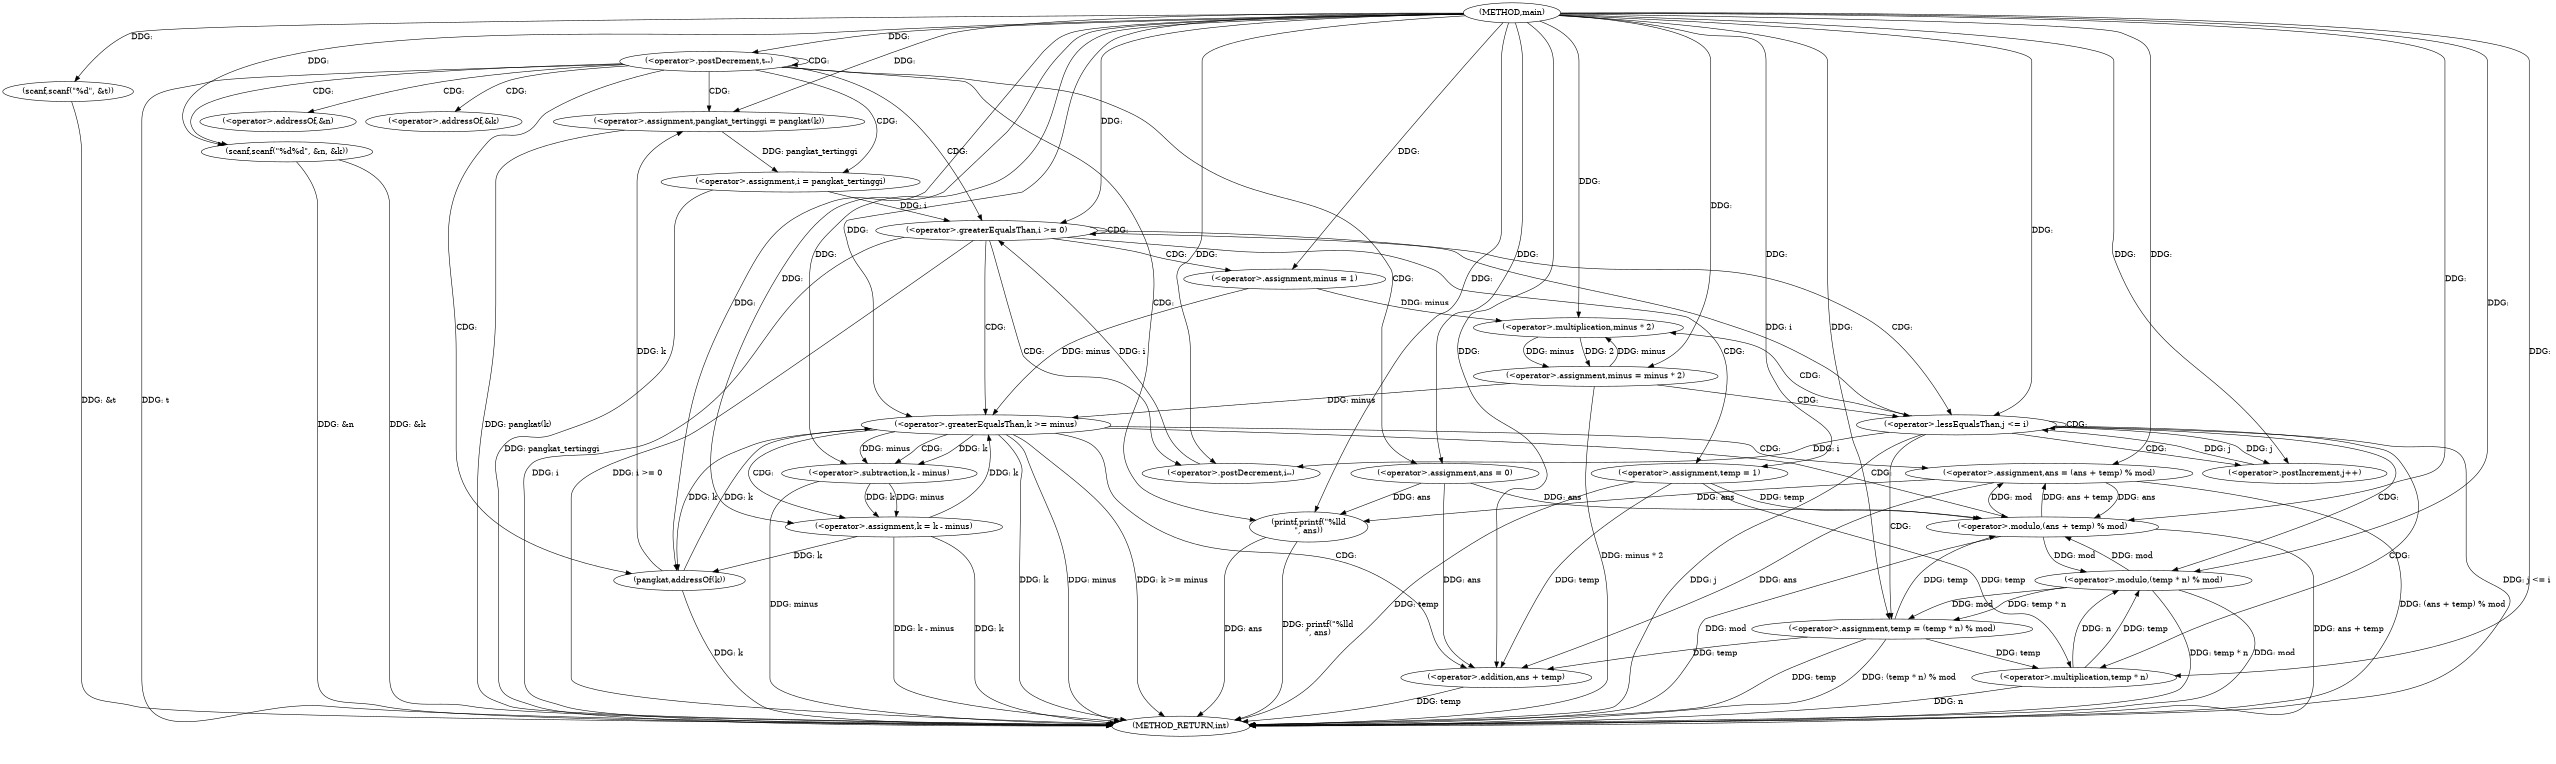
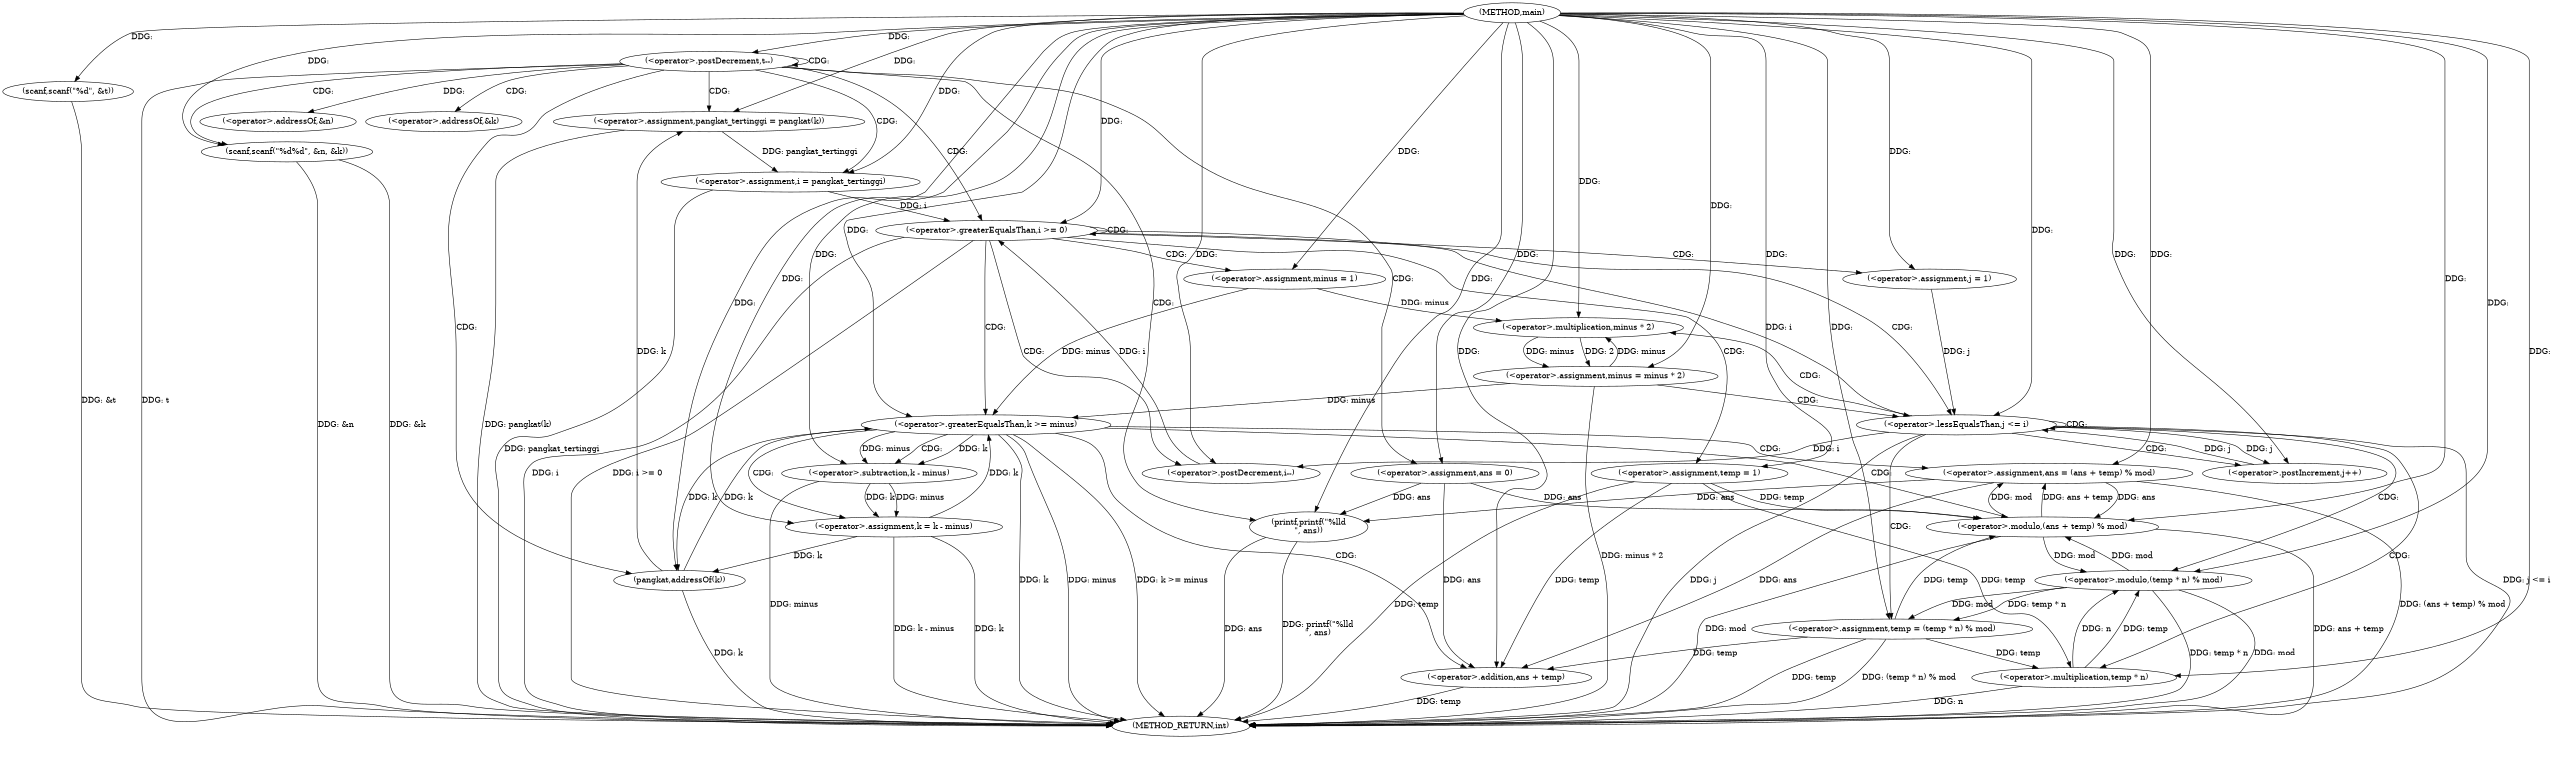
edge "(METHOD,main)" -> "(<operator>.assignment,i = pangkat_tertinggi)": added, label "DDG:"
edge "(<operator>.postDecrement,t--)" -> "(<operator>.addressOf,&n)": label "CDG: " -> "DDG: "
node "(<operator>.assignment,j = 1)": added
